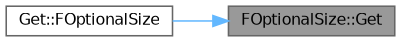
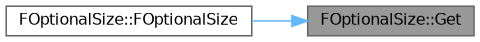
node "Get::FOptionalSize": label "Get::FOptionalSize" -> "FOptionalSize::FOptionalSize"
